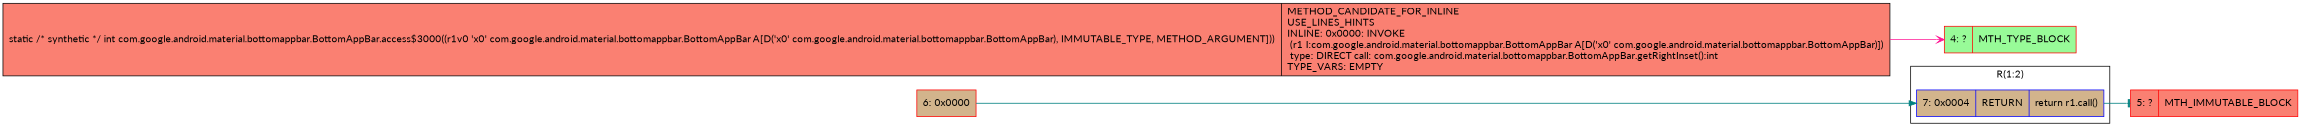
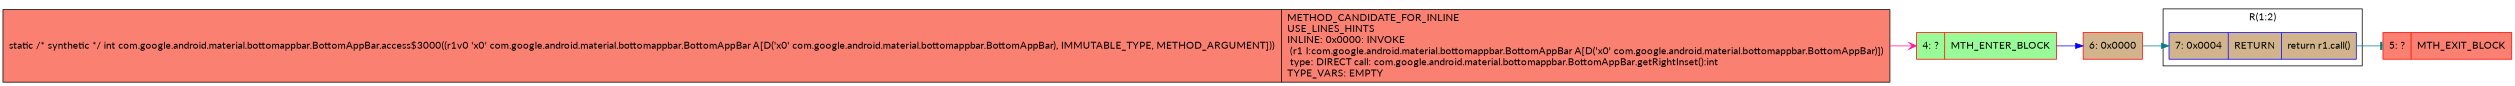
node "4: ?": text "MTH_TYPE_BLOCK" -> "MTH_ENTER_BLOCK"
edge "4: ?" -> "6: 0x0000": added
node "5: ?": text "MTH_IMMUTABLE_BLOCK" -> "MTH_EXIT_BLOCK"
